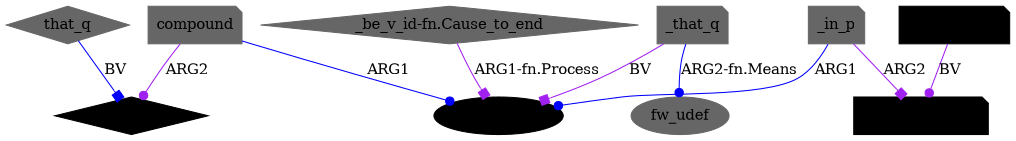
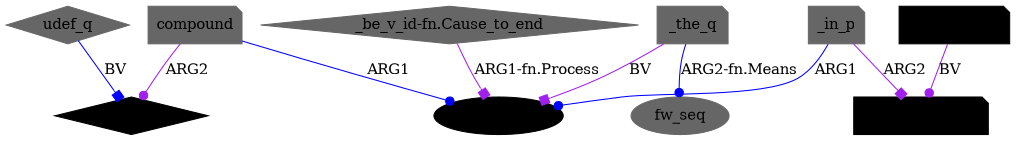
node "that_q": label "that_q" -> "udef_q"
node "_that_q": label "_that_q" -> "_the_q"
node "fw_udef": label "fw_udef" -> "fw_seq"
